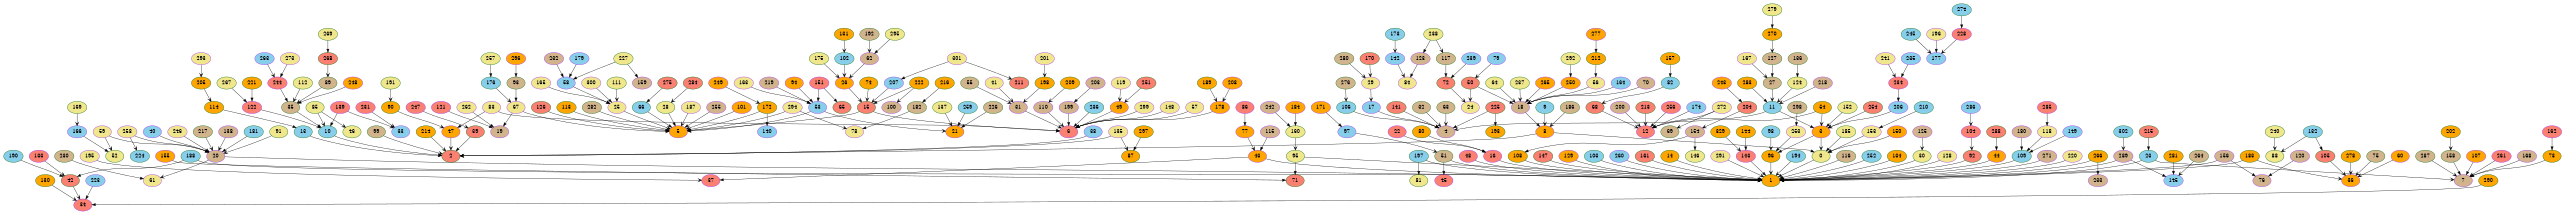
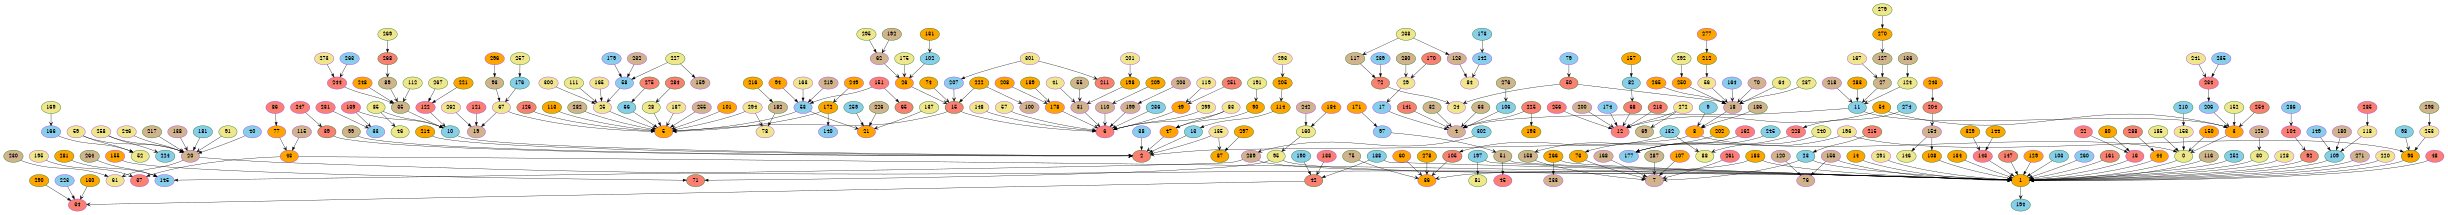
edge "3" -> "96": now "196" -> "96"
edge "194" -> "1": reversed
